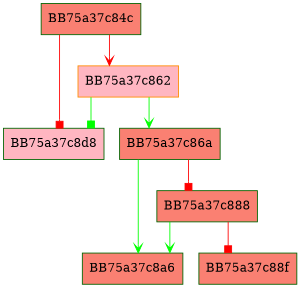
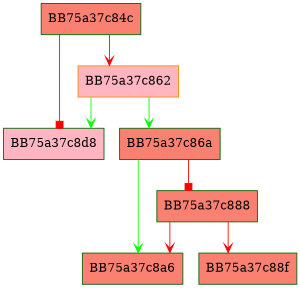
edge "BB75a37c862" -> "BB75a37c8d8": arrowhead box -> vee
edge "BB75a37c888" -> "BB75a37c8a6": color green -> red
edge "BB75a37c888" -> "BB75a37c88f": arrowhead box -> vee
